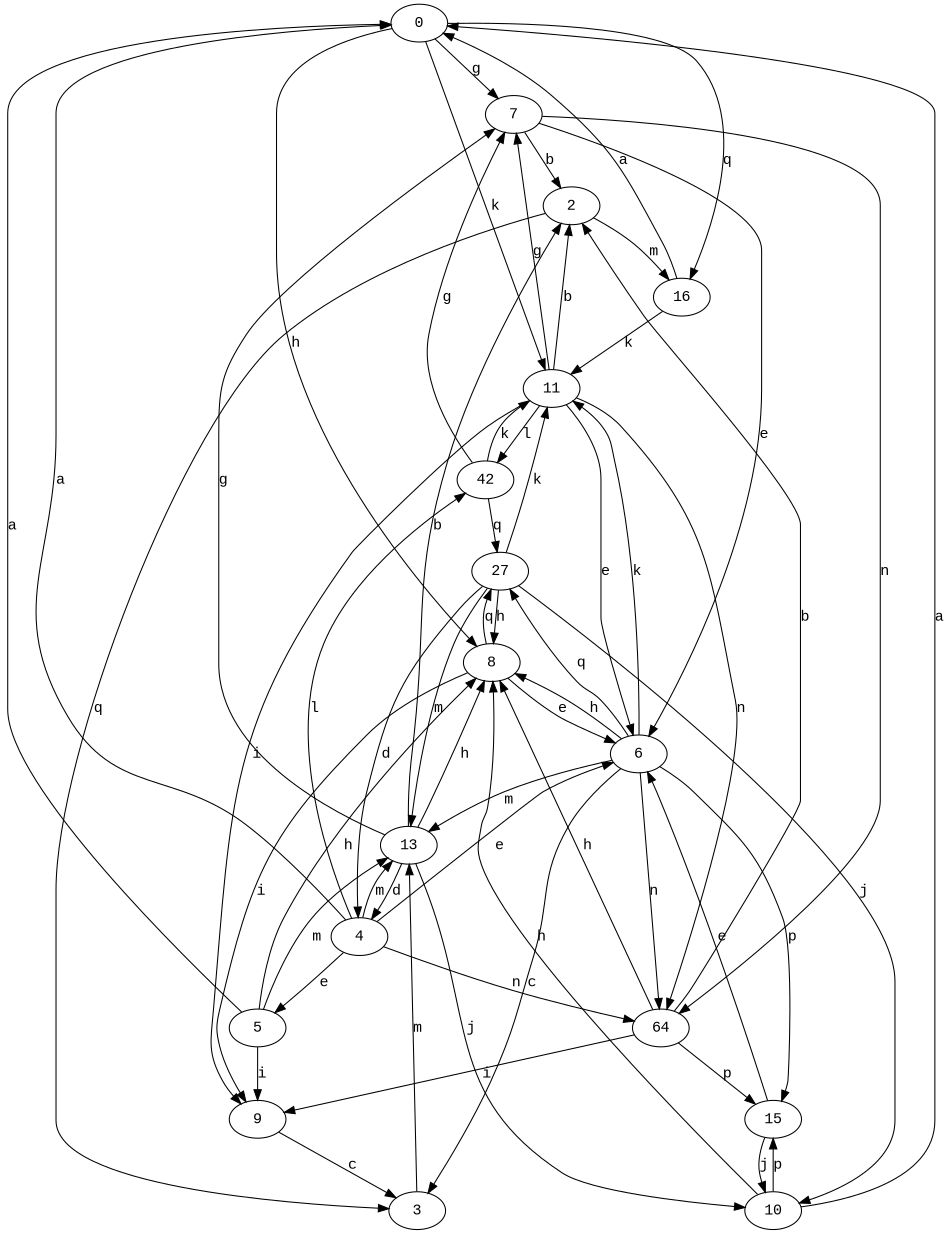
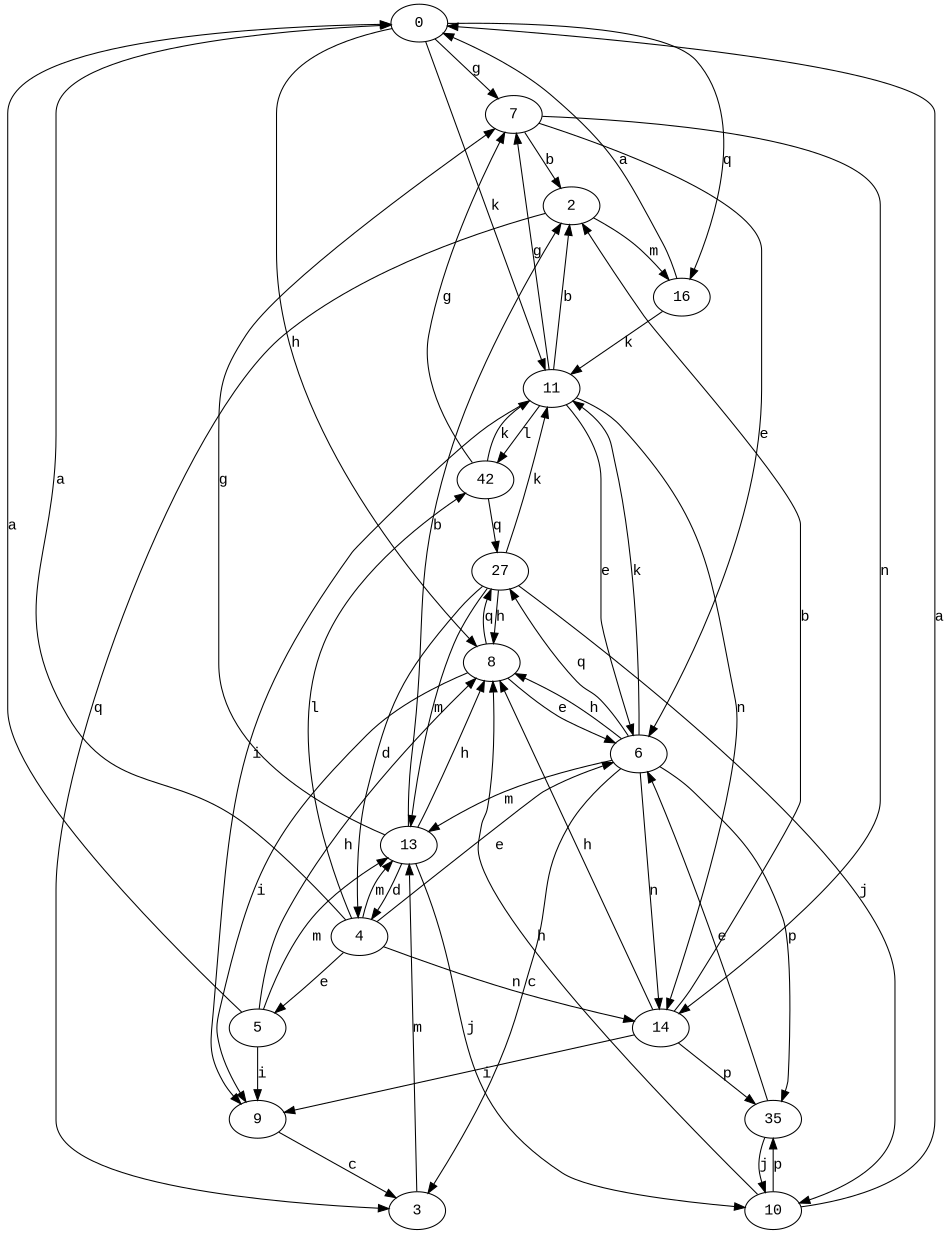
node "64": label "64" -> "14"
node "15": label "15" -> "35"
